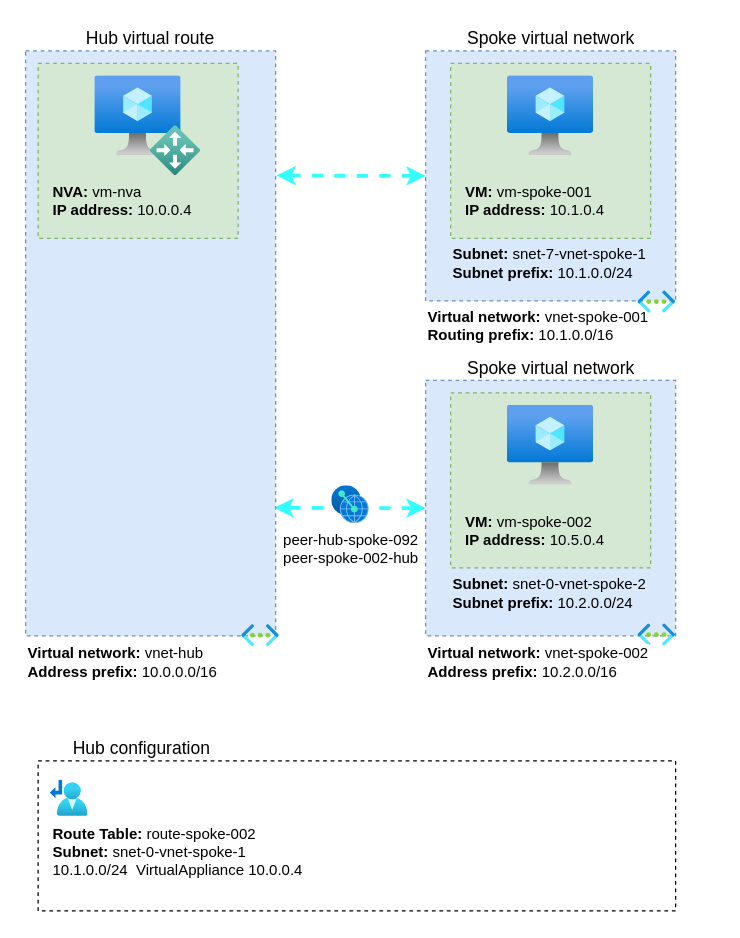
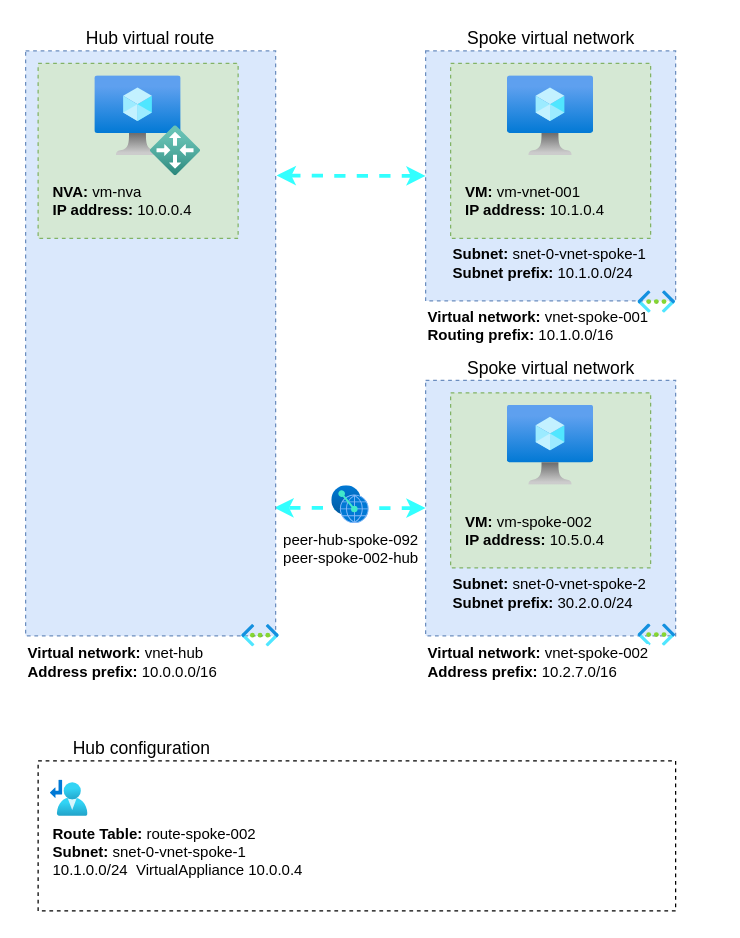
node "VM: vm-spoke-001 IP address: 10.1.0.4": label "VM: vm-spoke-001 IP address: 10.1.0.4" -> "VM: vm-vnet-001 IP address: 10.1.0.4"
node "Subnet: snet-7-vnet-spoke-1 Subnet prefix: 10.1.0.0/24": label "Subnet: snet-7-vnet-spoke-1 Subnet prefix: 10.1.0.0/24" -> "Subnet: snet-0-vnet-spoke-1 Subnet prefix: 10.1.0.0/24"
node "Subnet: snet-0-vnet-spoke-2 Subnet prefix: 10.2.0.0/24": label "Subnet: snet-0-vnet-spoke-2 Subnet prefix: 10.2.0.0/24" -> "Subnet: snet-0-vnet-spoke-2 Subnet prefix: 30.2.0.0/24"
node "Virtual network: vnet-spoke-002 Address prefix: 10.2.0.0/16": label "Virtual network: vnet-spoke-002 Address prefix: 10.2.0.0/16" -> "Virtual network: vnet-spoke-002 Address prefix: 10.2.7.0/16"
